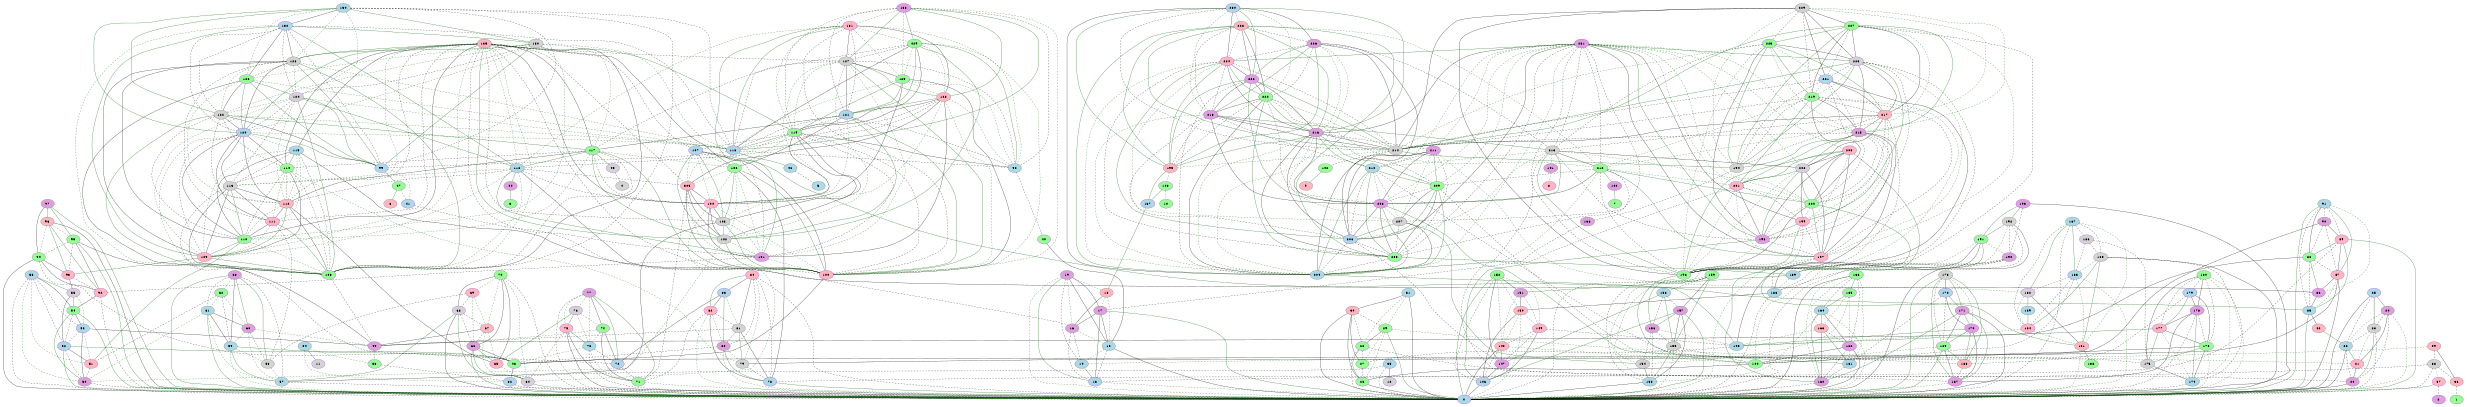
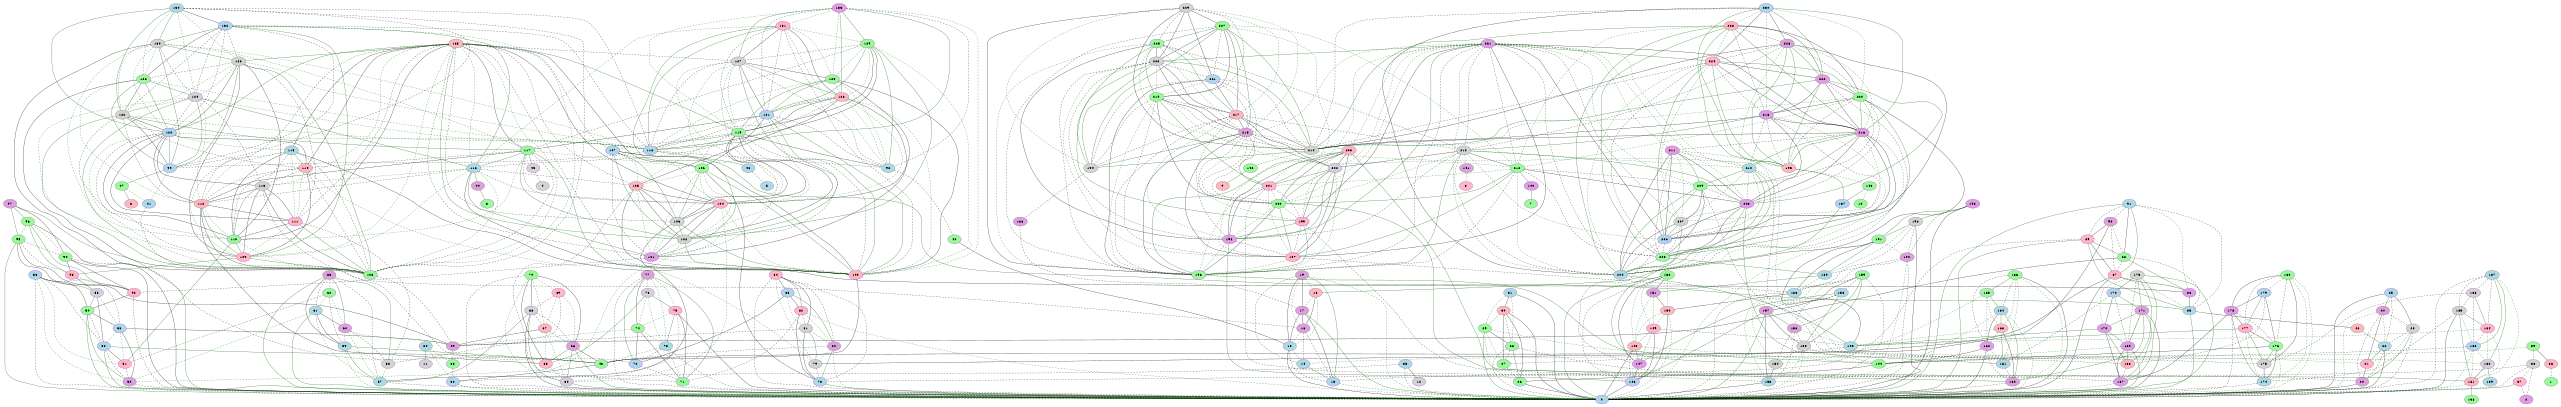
edge "132" -- "128": style solid -> dashed
node "429": label "429" -> "129"
node "114": fillcolor palegreen -> lightpink
node "305": label "305" -> "105"
node "96": fillcolor lightpink -> palegreen
edge "75" -- "74": added
edge "139" -- "184": now "186" -- "184"
node "169": fillcolor palegreen -> plum
node "39": fillcolor lightpink -> palegreen
edge "155" -- "153": style solid -> dashed
edge "38" -- "36": now "38" -- "2"
